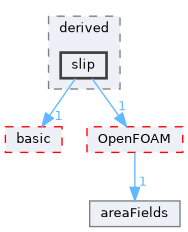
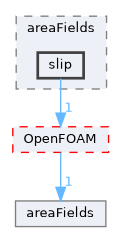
cluster "derived": label "derived" -> "areaFields"
node "basic": removed
